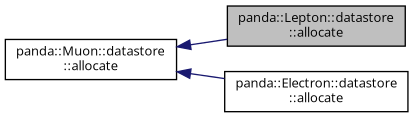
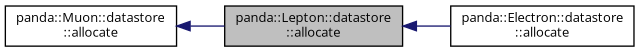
edge "panda::Electron::datastore ::allocate" -> "panda::Muon::datastore ::allocate": now "panda::Electron::datastore ::allocate" -> "panda::Lepton::datastore ::allocate"
